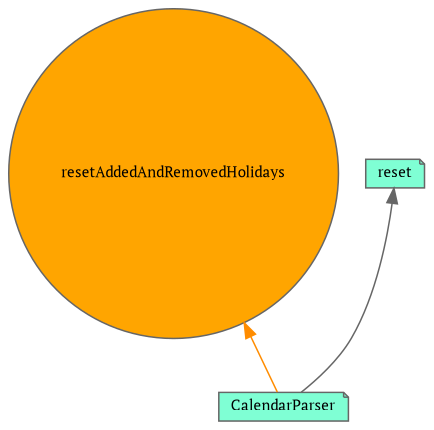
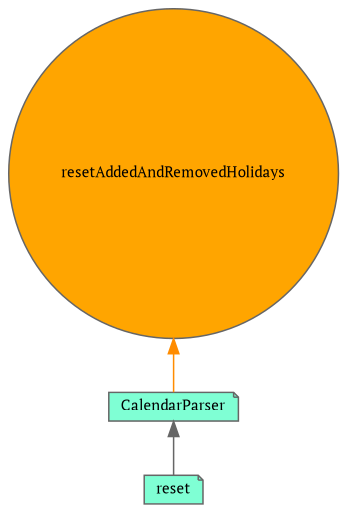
edge "CalendarParser" -> "reset": reversed
